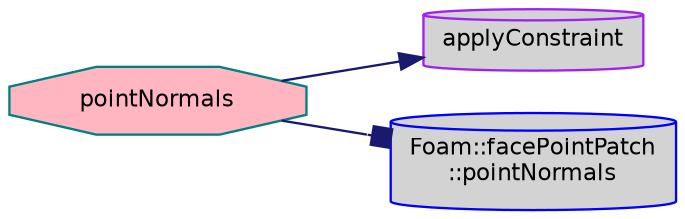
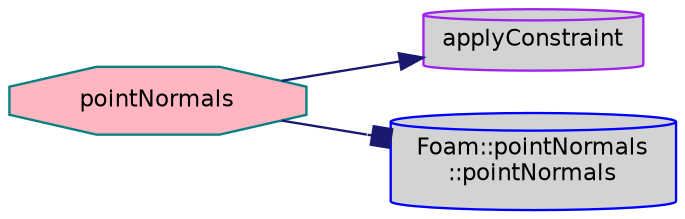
node "Foam::facePointPatch ::pointNormals": label "Foam::facePointPatch ::pointNormals" -> "Foam::pointNormals ::pointNormals"
